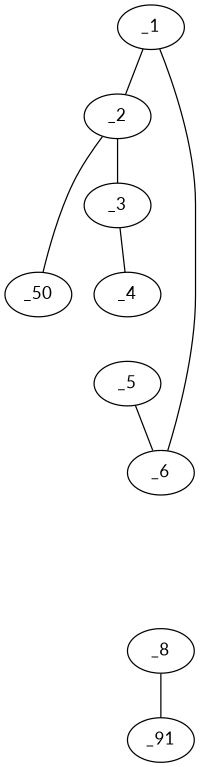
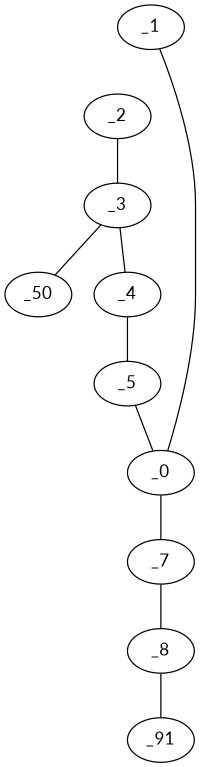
edge "_1" -- "_2": removed
edge "_2" -- "_50": now "_3" -- "_50"
edge "_4" -- "_5": added
node "_6": label "_6" -> "_0"
node "_7": added
